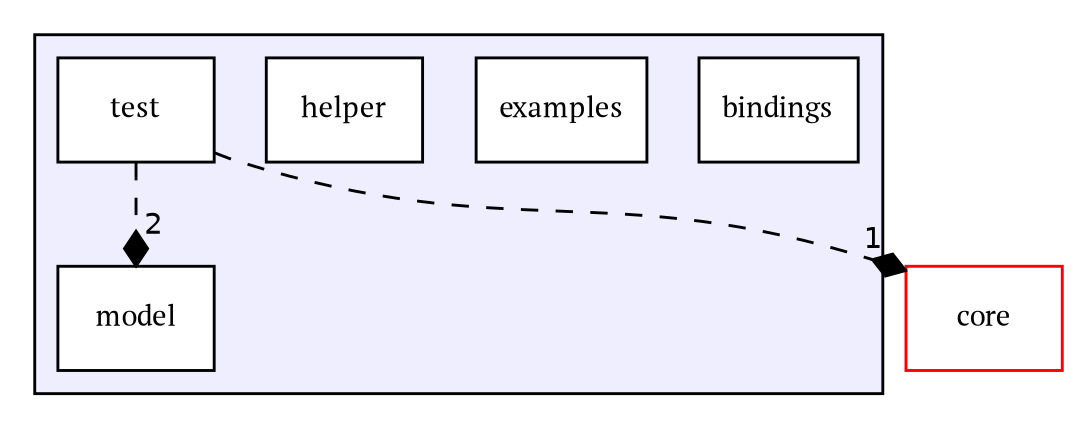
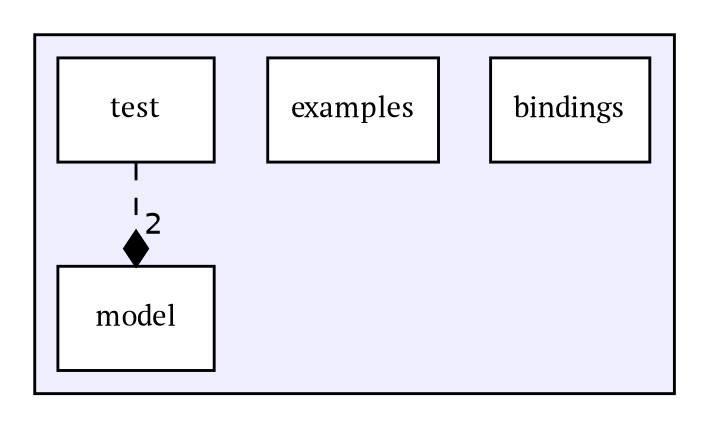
node "helper": removed
node "core": removed
